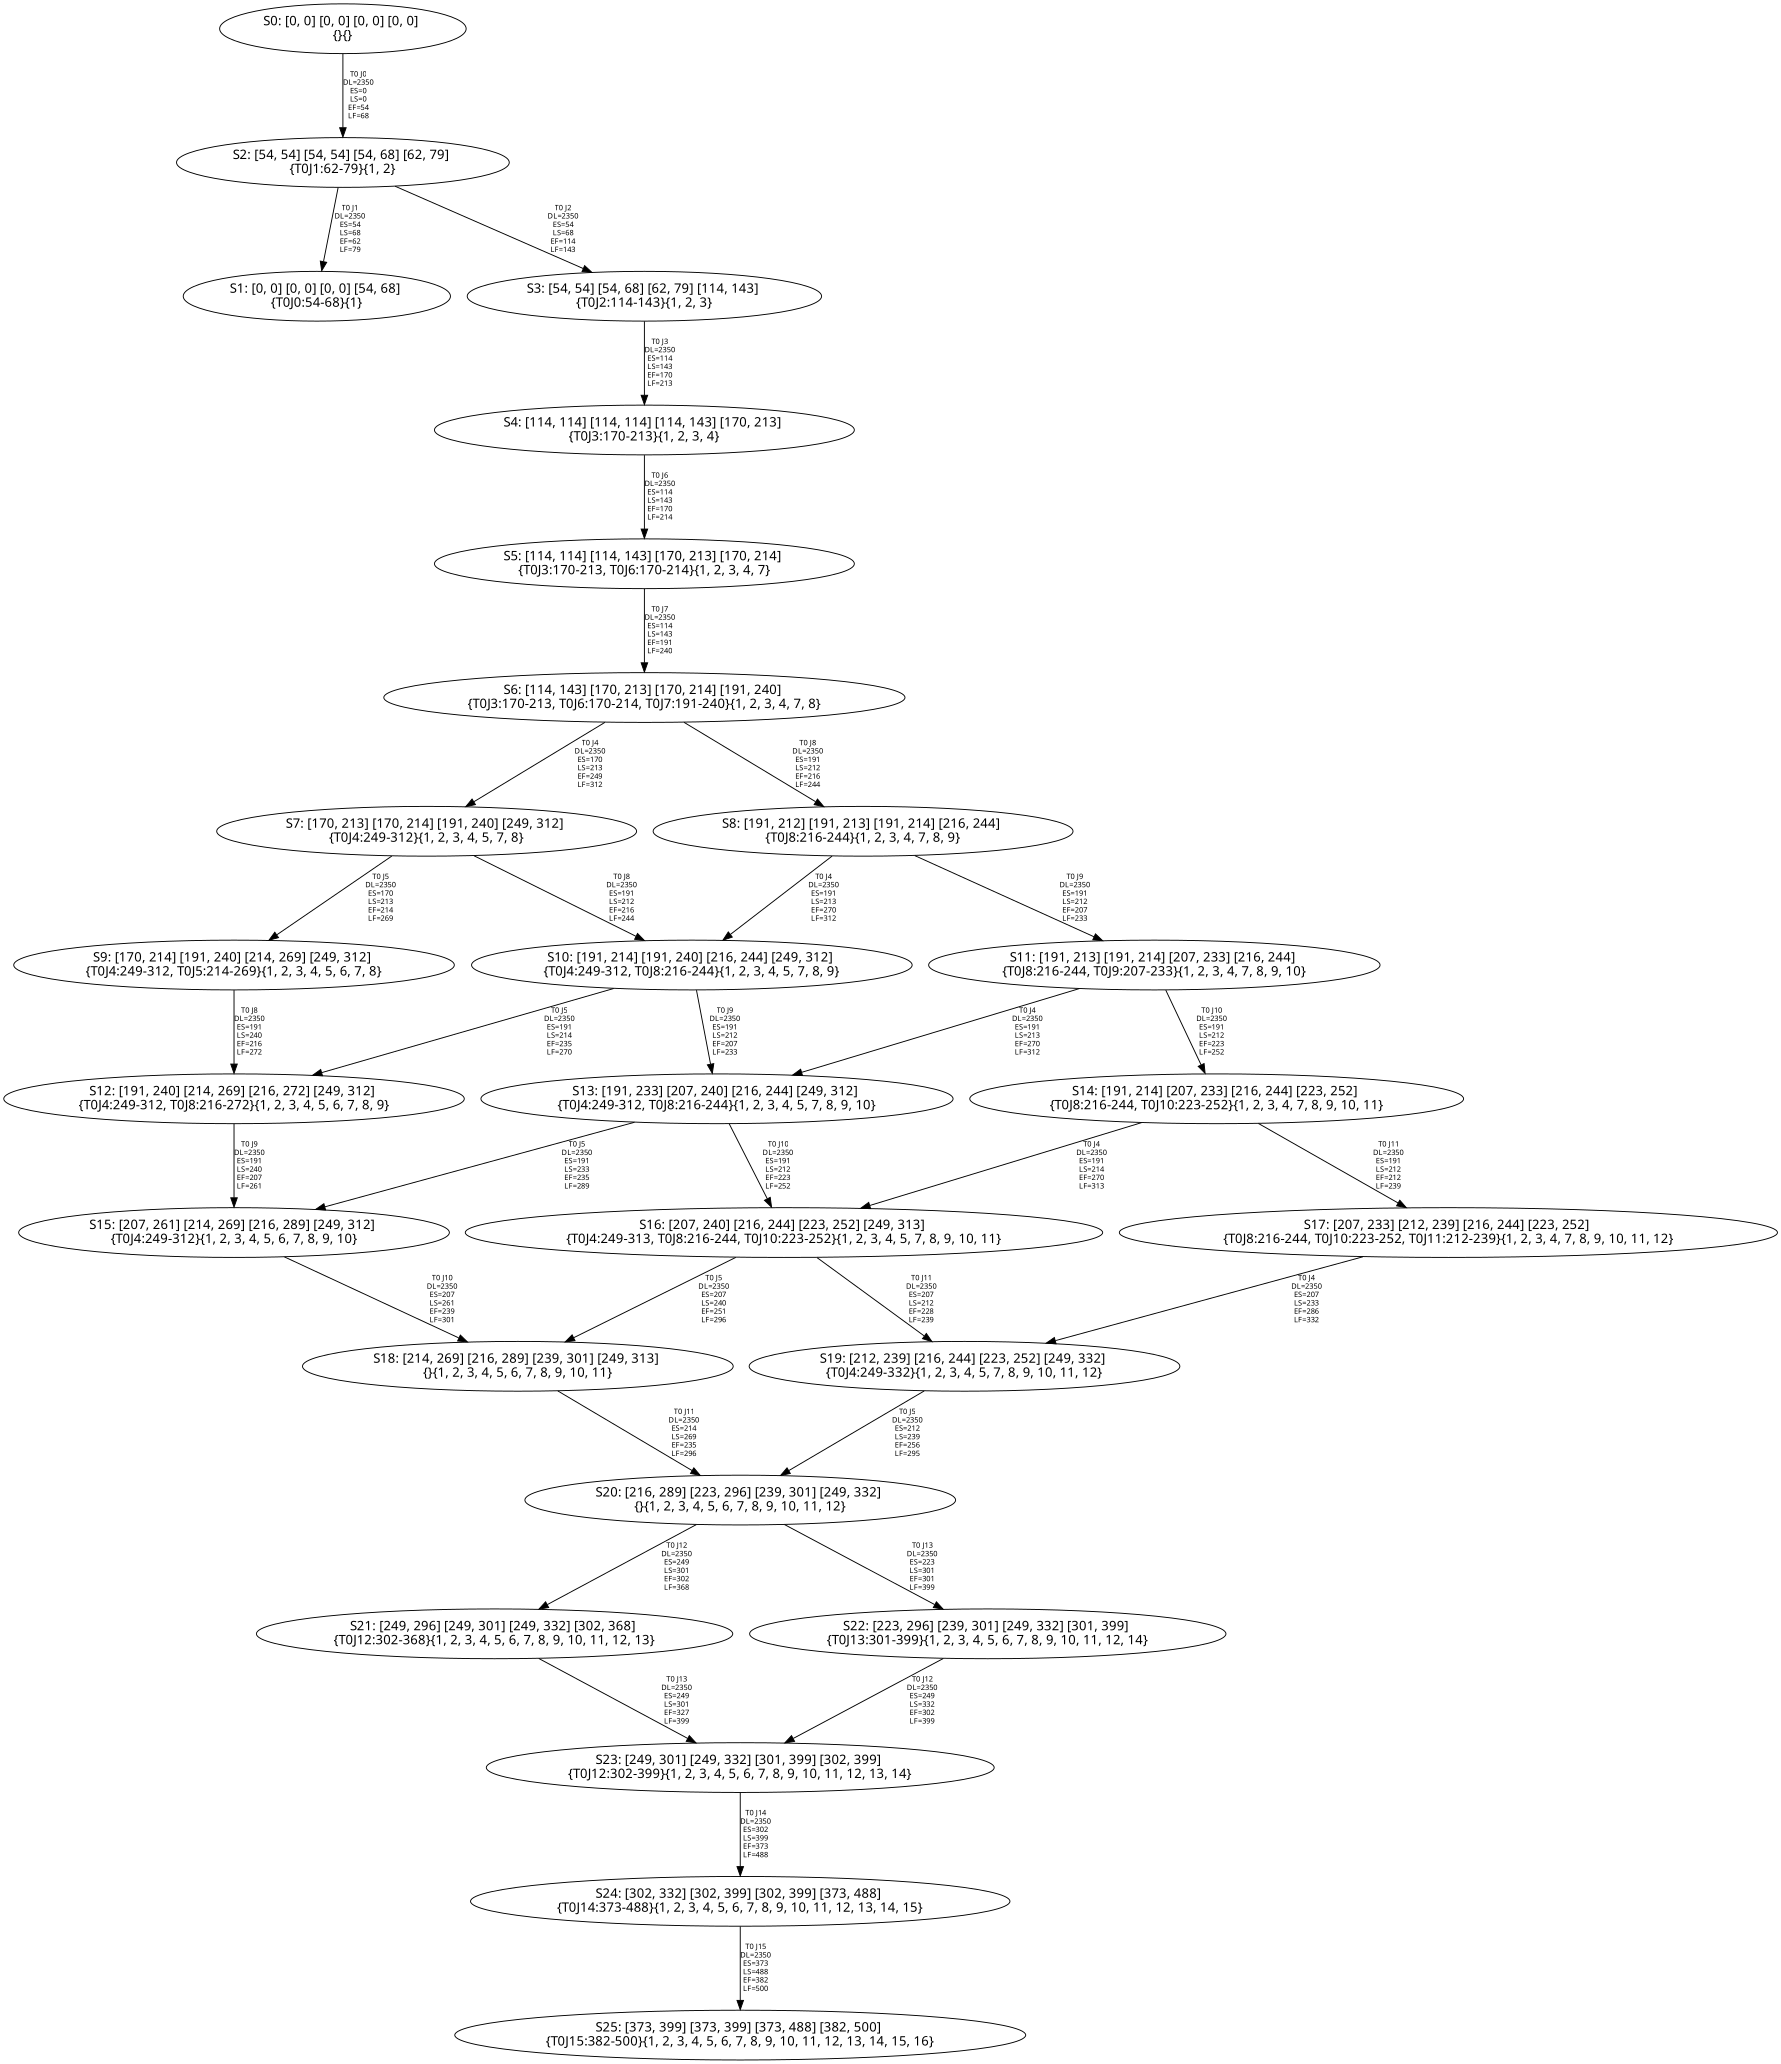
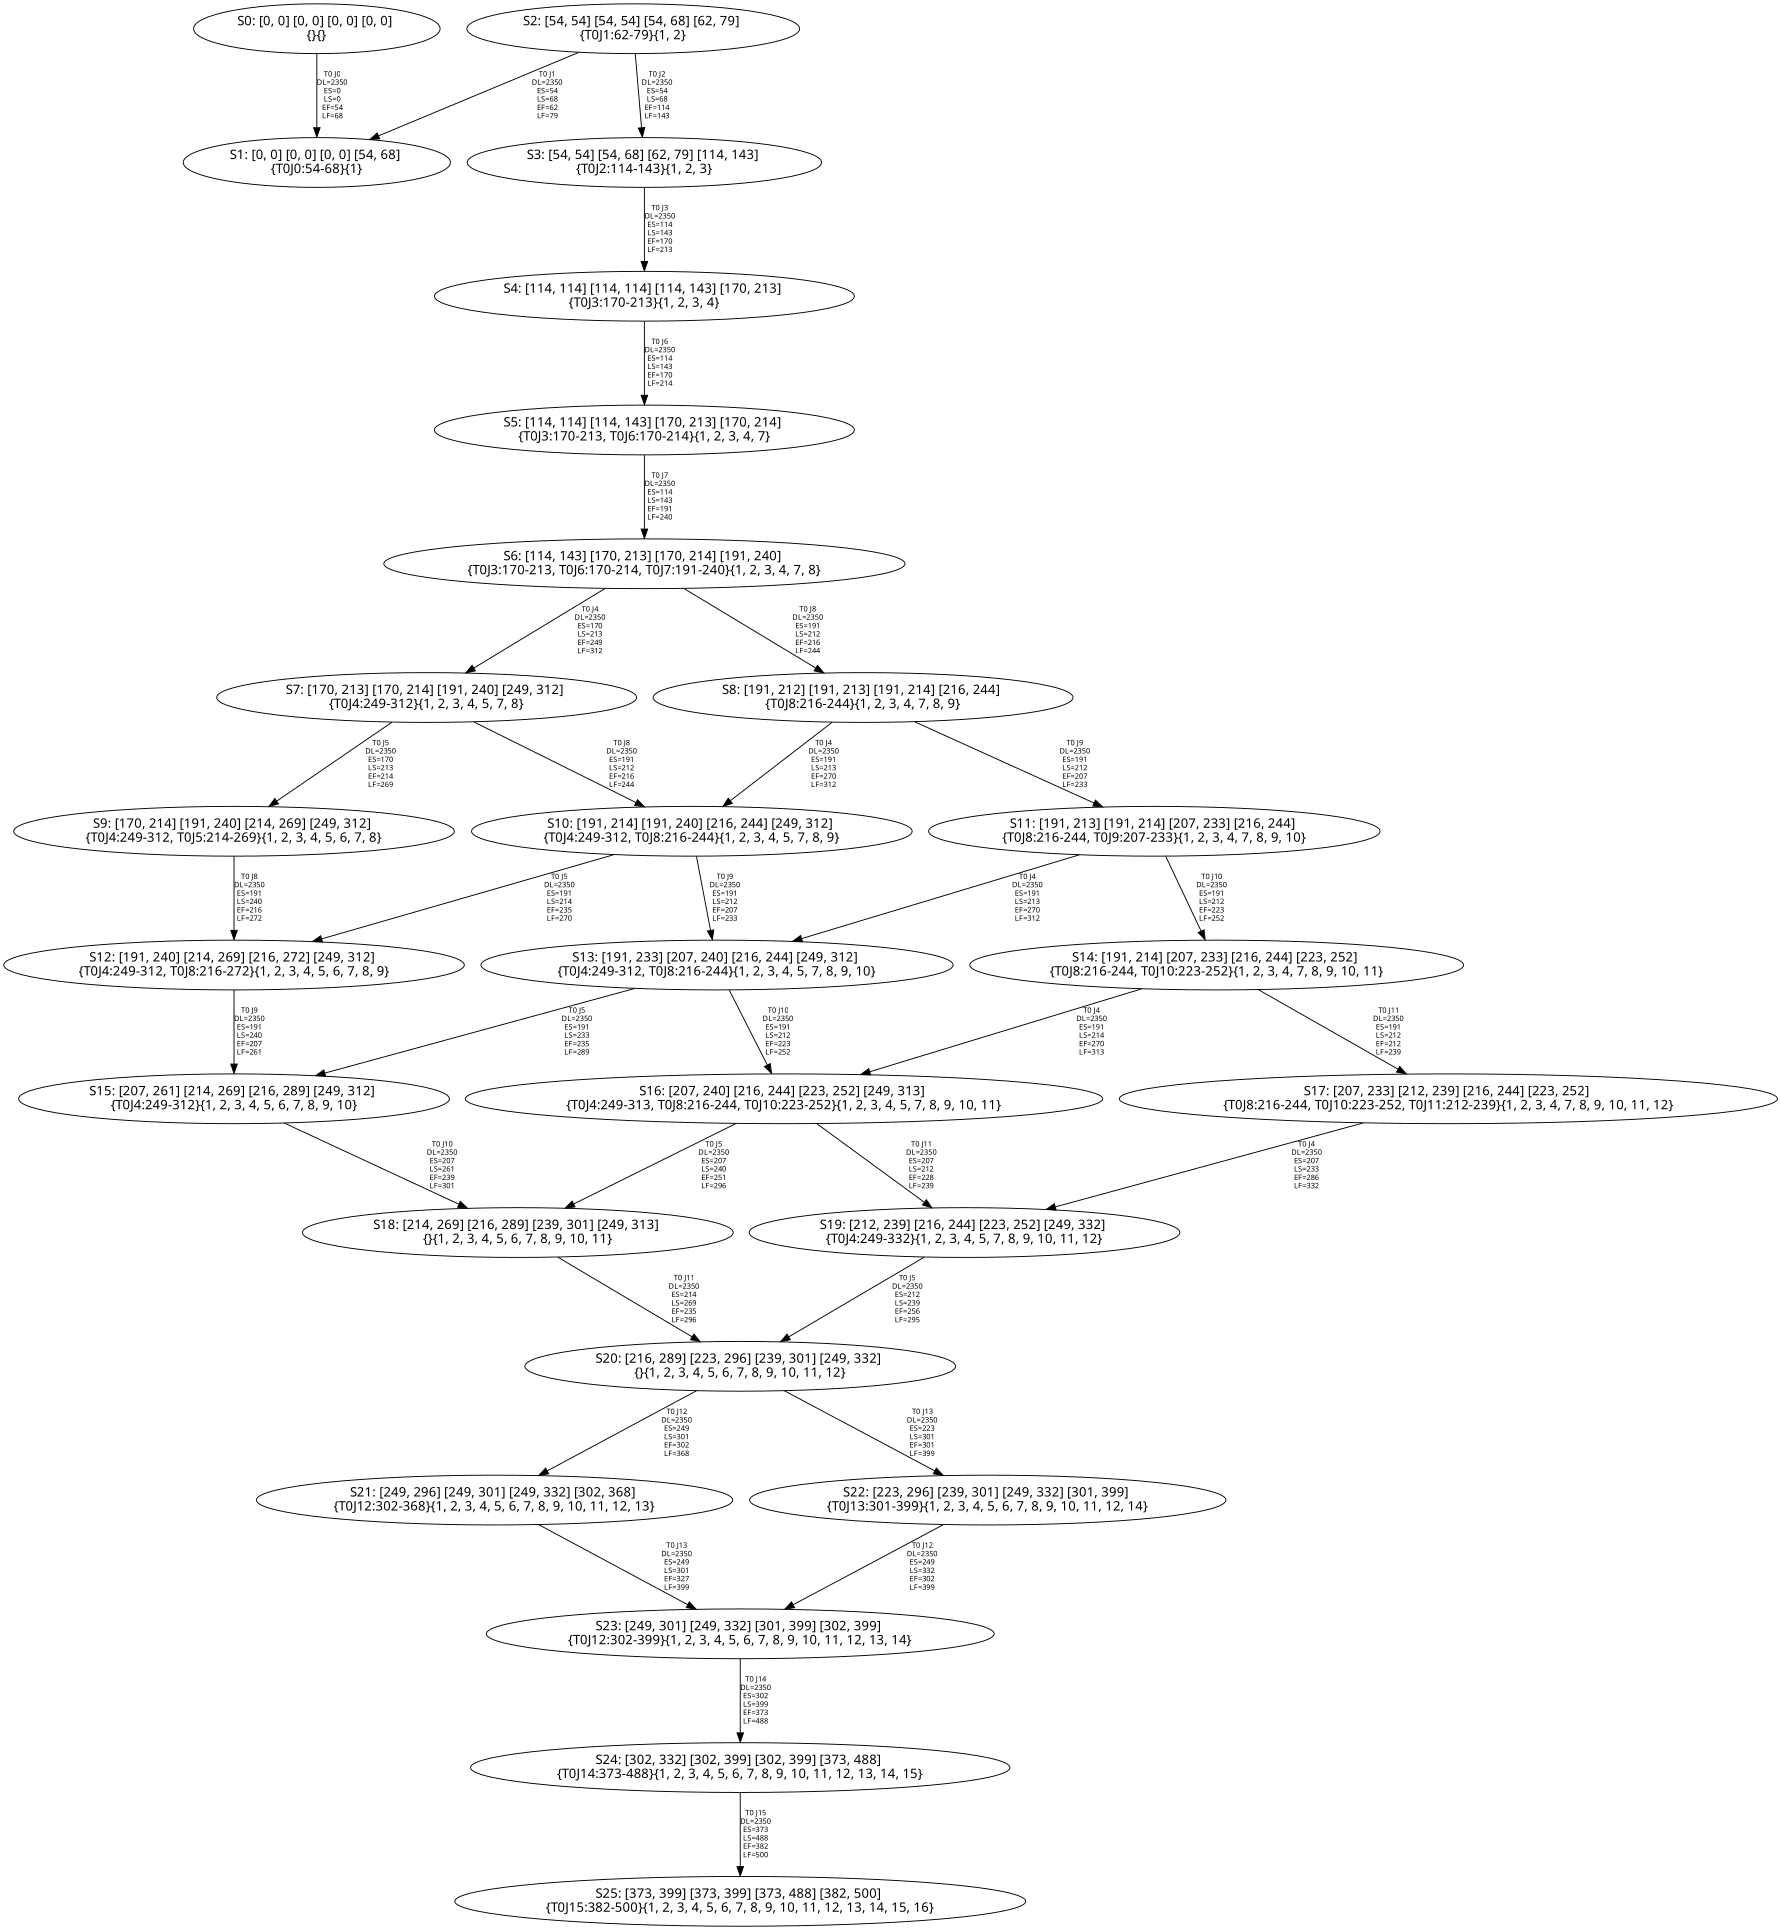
edge "S0: [0, 0] [0, 0] [0, 0] [0, 0] {}{}" -> "S2: [54, 54] [54, 54] [54, 68] [62, 79] {T0J1:62-79}{1, 2}": now "S0: [0, 0] [0, 0] [0, 0] [0, 0] {}{}" -> "S1: [0, 0] [0, 0] [0, 0] [54, 68] {T0J0:54-68}{1}"
